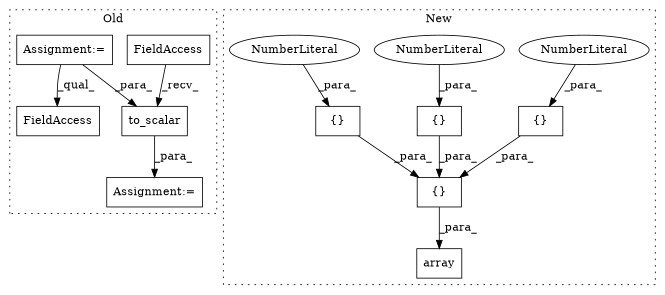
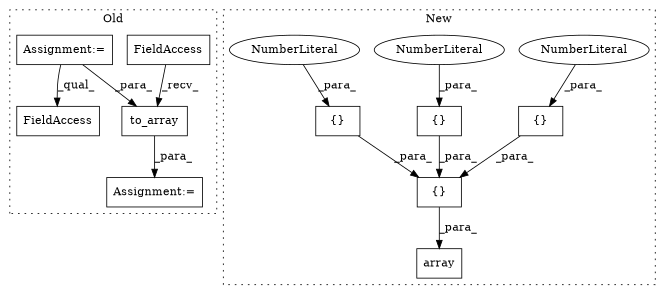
node "to_scalar": label "to_scalar" -> "to_array"
